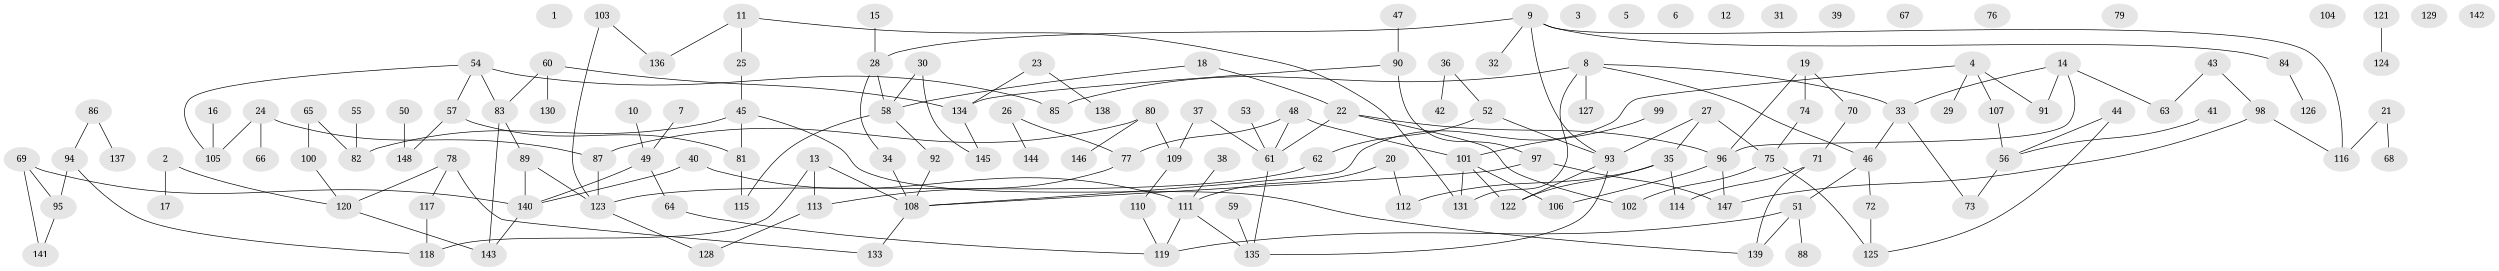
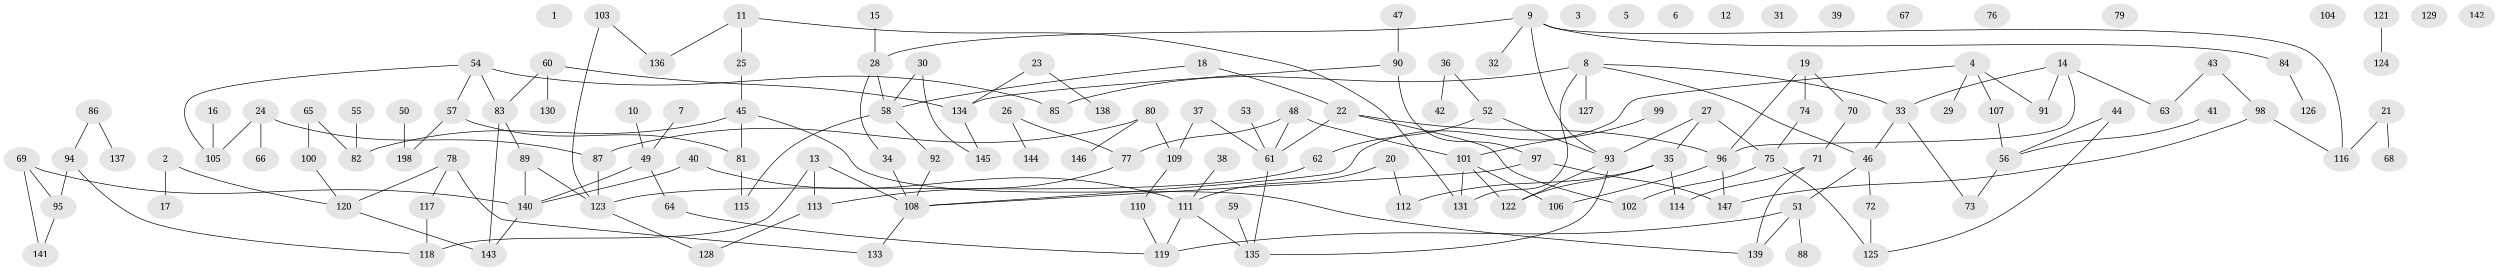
node "148": label "148" -> "198"
